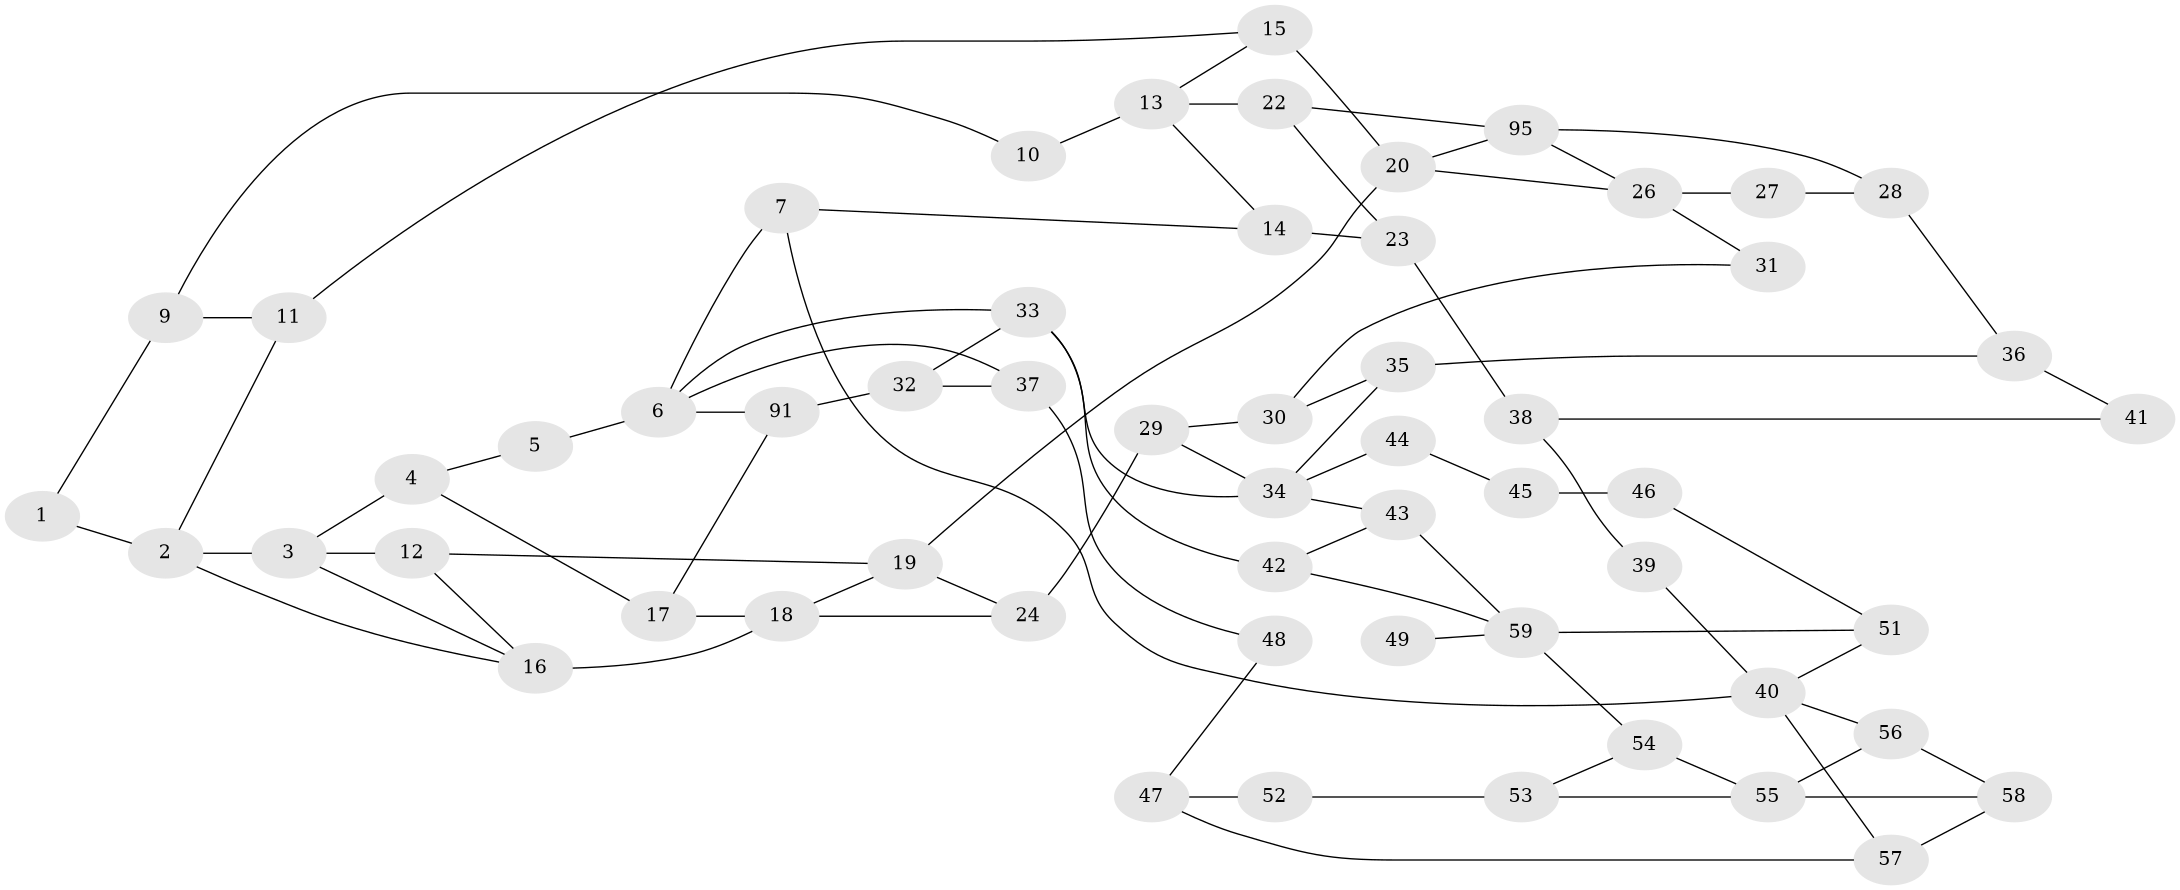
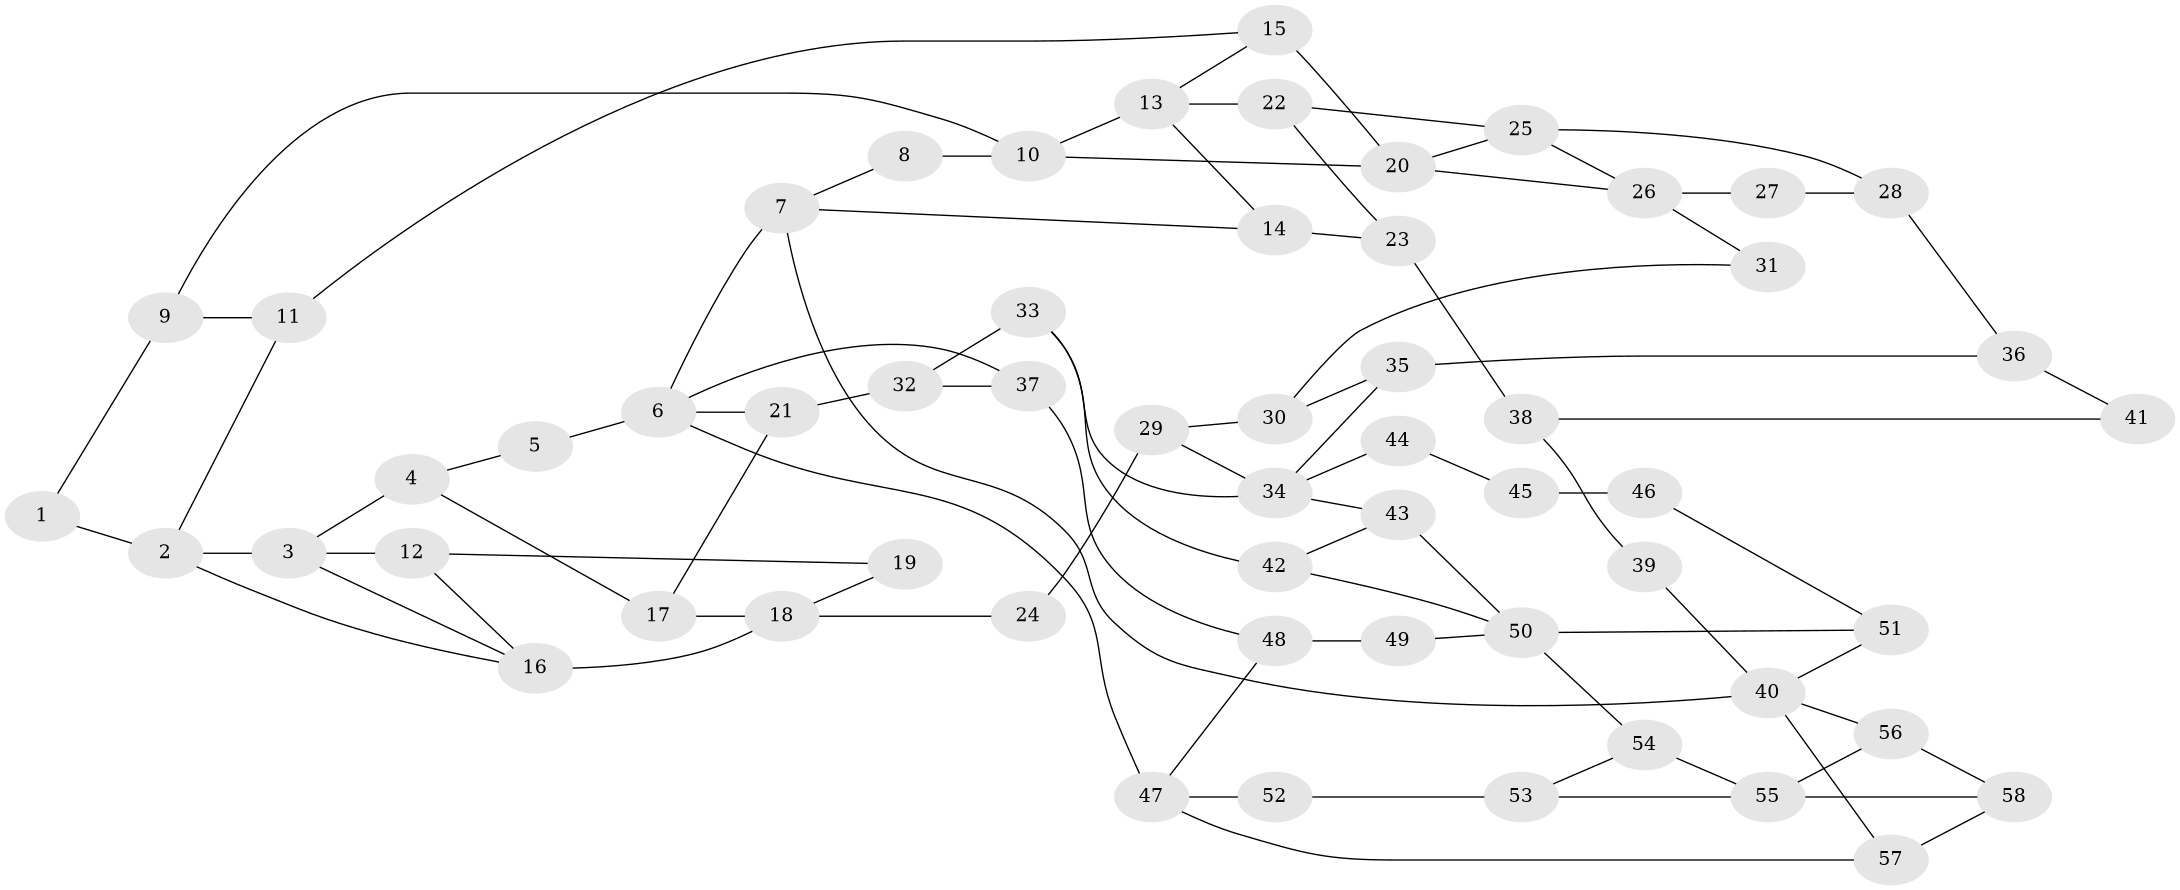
node "95": label "95" -> "25"
node "8": added
edge "33" -- "6": now "47" -- "6"
edge "20" -- "19": now "20" -- "10"
node "91": label "91" -> "21"
edge "19" -- "24": removed
node "59": label "59" -> "50"
edge "48" -- "49": added
